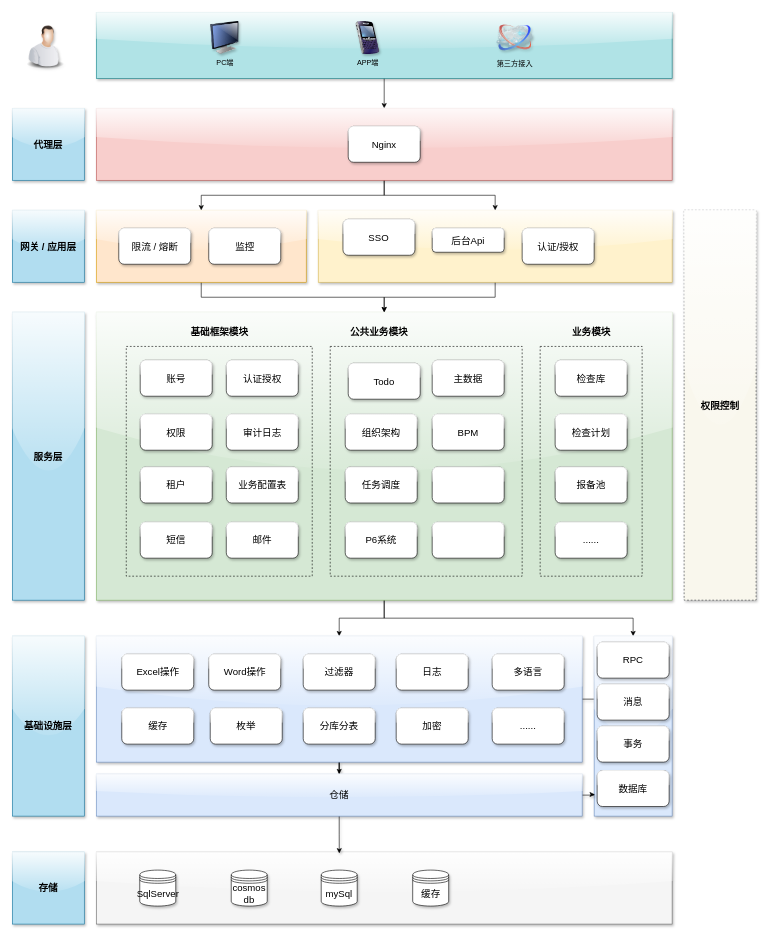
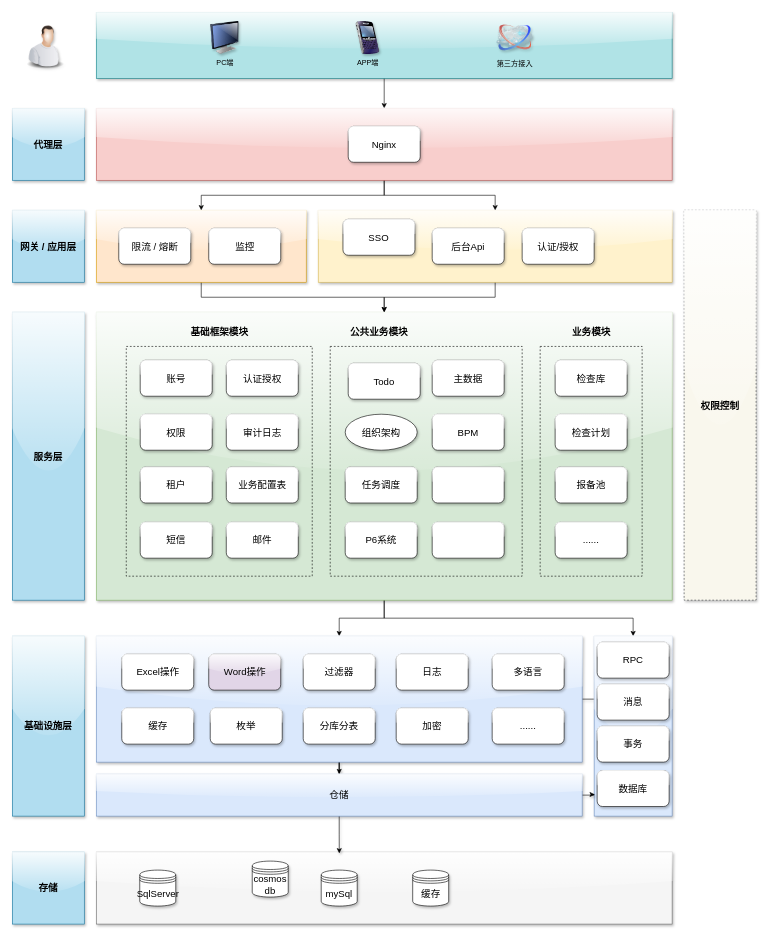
node "后台Api": size 72x24 -> 72x36
node "组织架构": shape rounded rectangle -> ellipse
node "Word操作": fillcolor #ffffff -> #e1d5e7
node "cosmos db": moved (249, 888) -> (270, 879)
